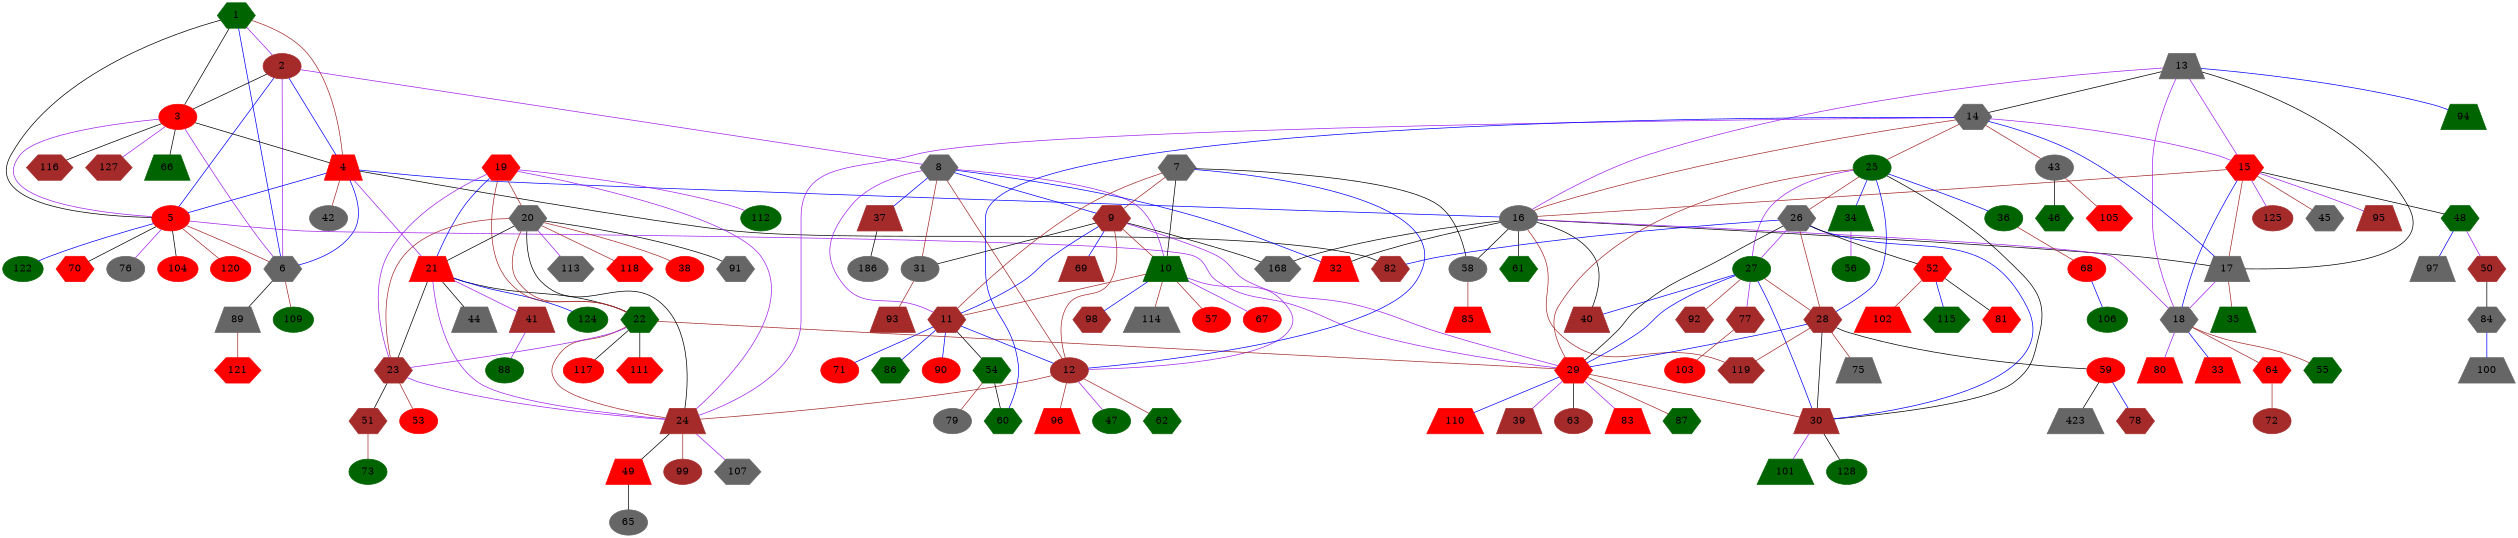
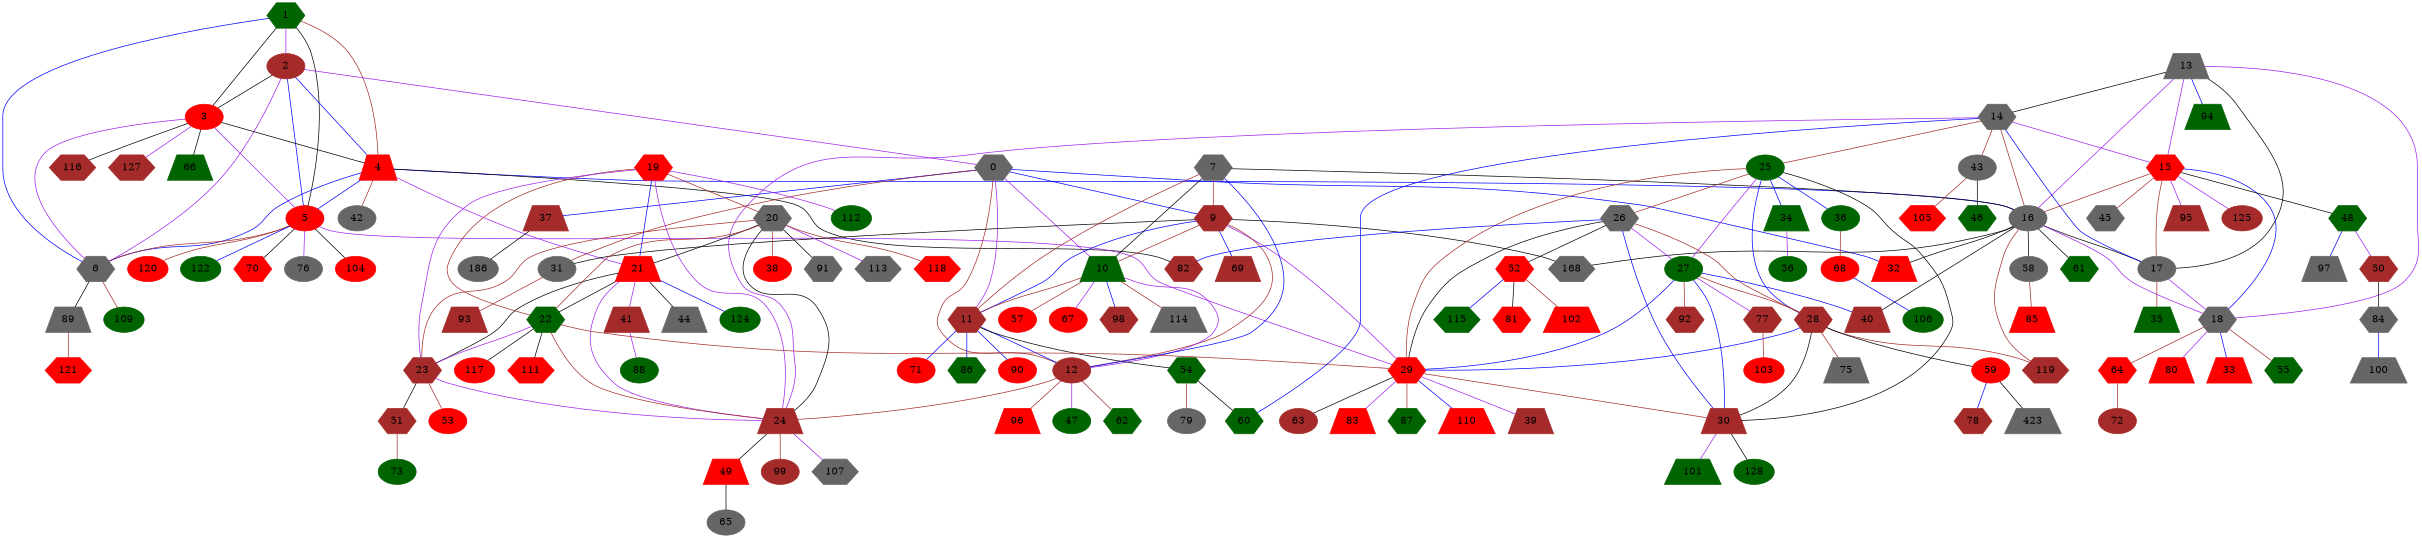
node "8": label "8" -> "0"
edge "7" -- "58": now "7" -- "16"
node "17": shape trapezium -> ellipse
